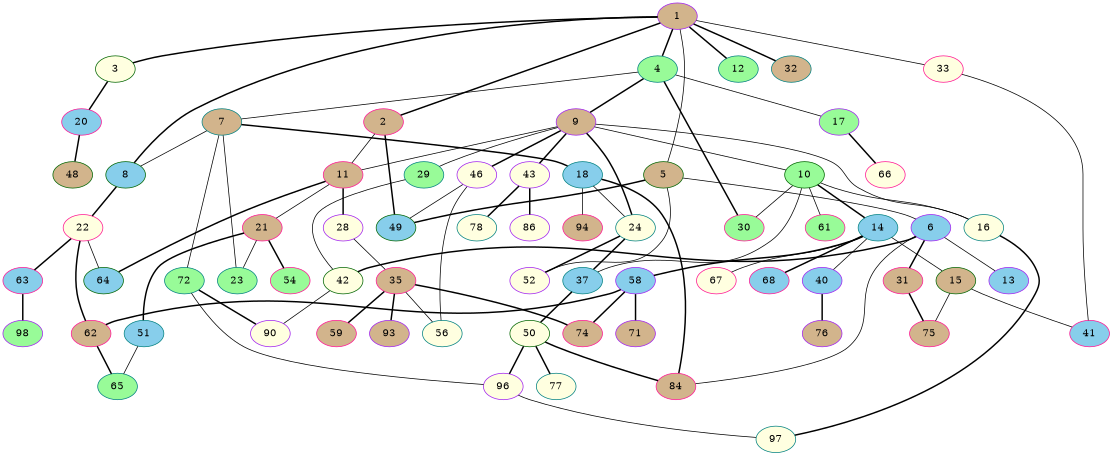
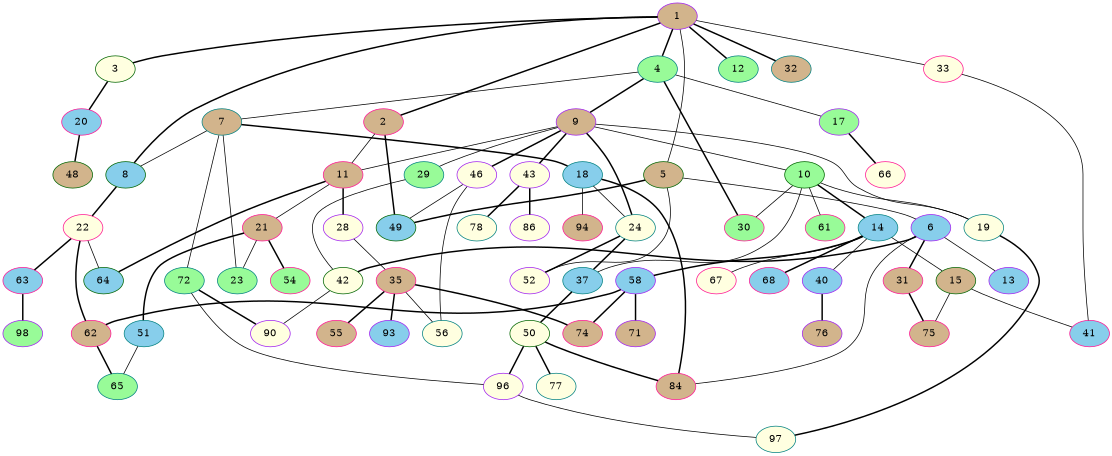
node "16": label "16" -> "19"
node "59": label "59" -> "55"
node "93": fillcolor tan -> skyblue
